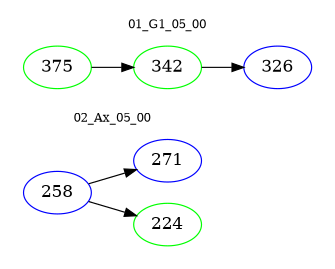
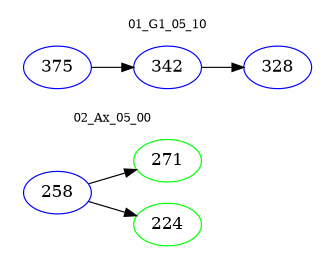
cluster "01_G1_05_00": label "01_G1_05_00" -> "01_G1_05_10"
node "375": color green -> blue
node "342": color green -> blue
node "326": label "326" -> "328"
node "271": color blue -> green
